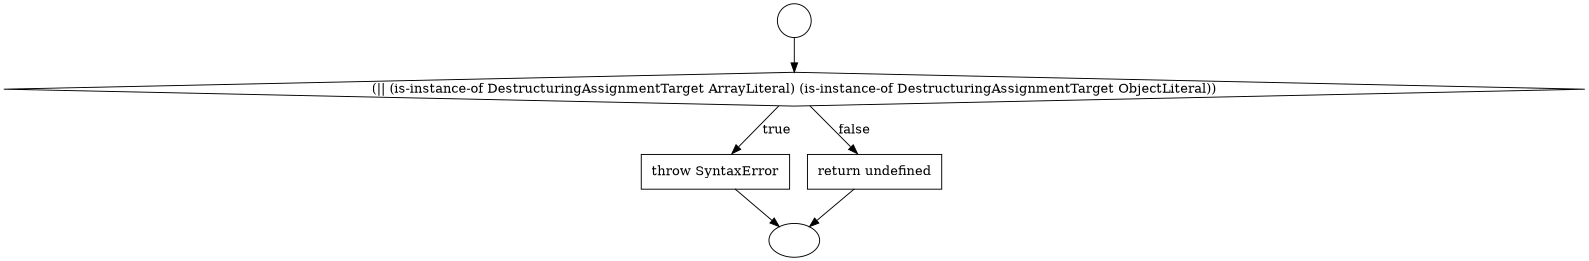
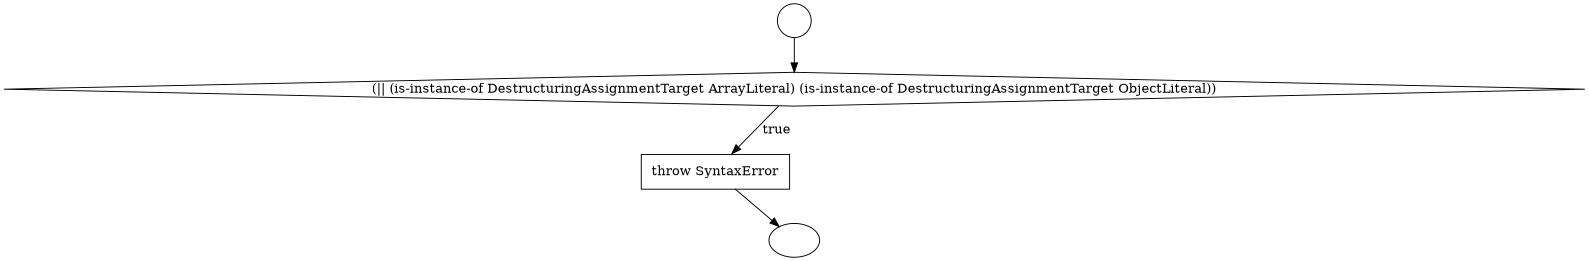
node "return undefined": removed
